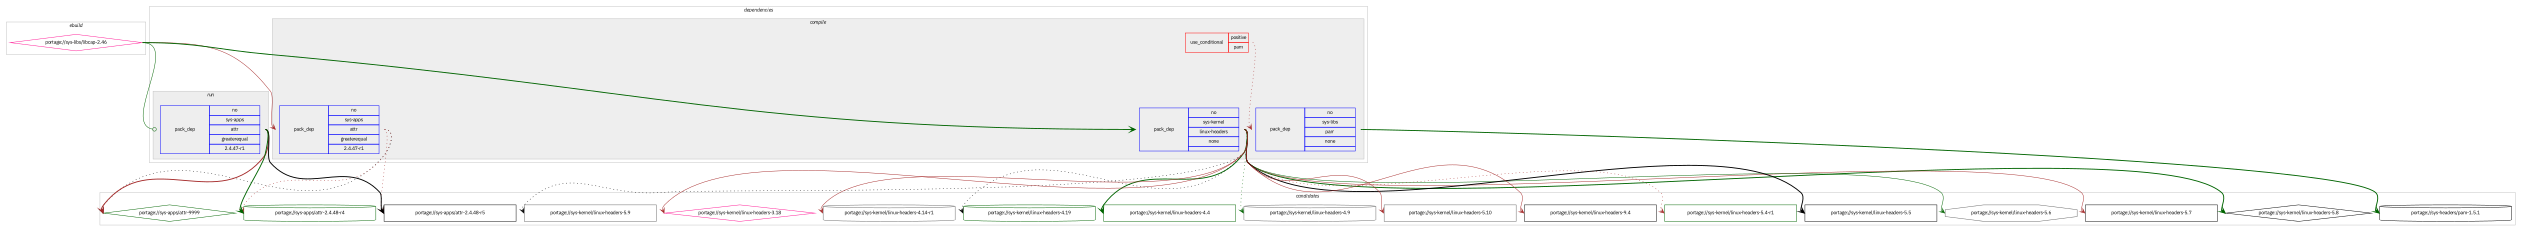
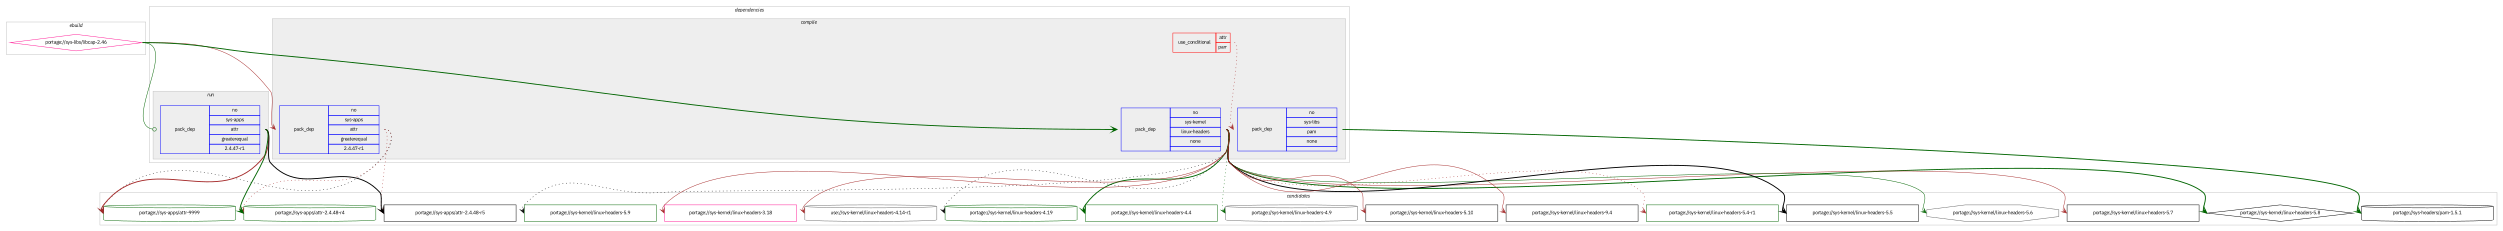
node "use_conditional": text "positive" -> "attr"
node "portage://sys-apps/attr-9999": shape diamond -> cylinder
node "portage://sys-kernel/linux-headers-5.9": color gray40 -> darkgreen
node "portage://sys-kernel/linux-headers-3.18": shape diamond -> box
node "portage://sys-kernel/linux-headers-4.14-r1": label "portage://sys-kernel/linux-headers-4.14-r1" -> "use://sys-kernel/linux-headers-4.14-r1"
node "portage://sys-kernel/linux-headers-5.10": color gray40 -> black
